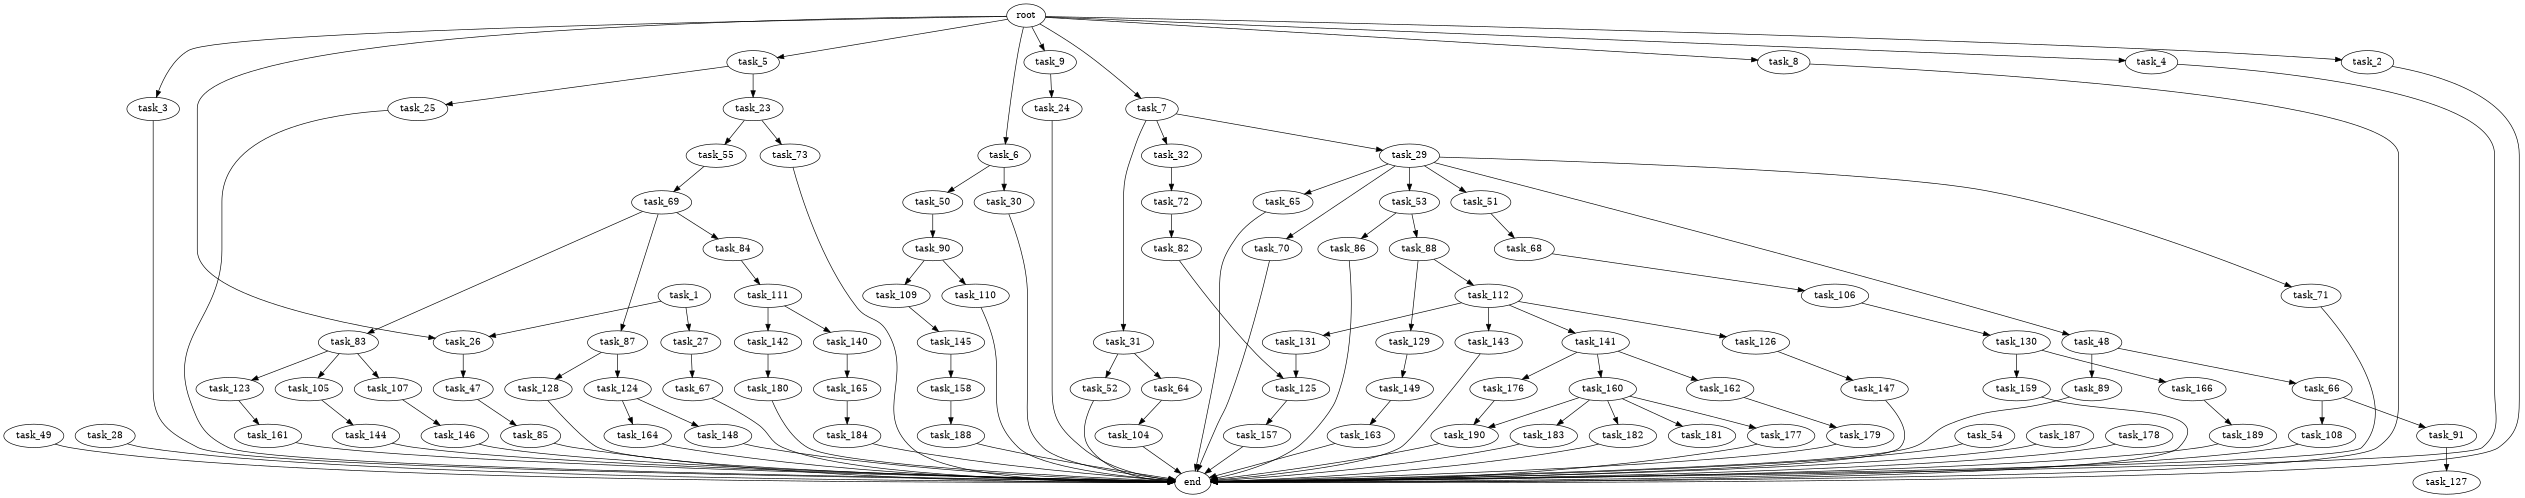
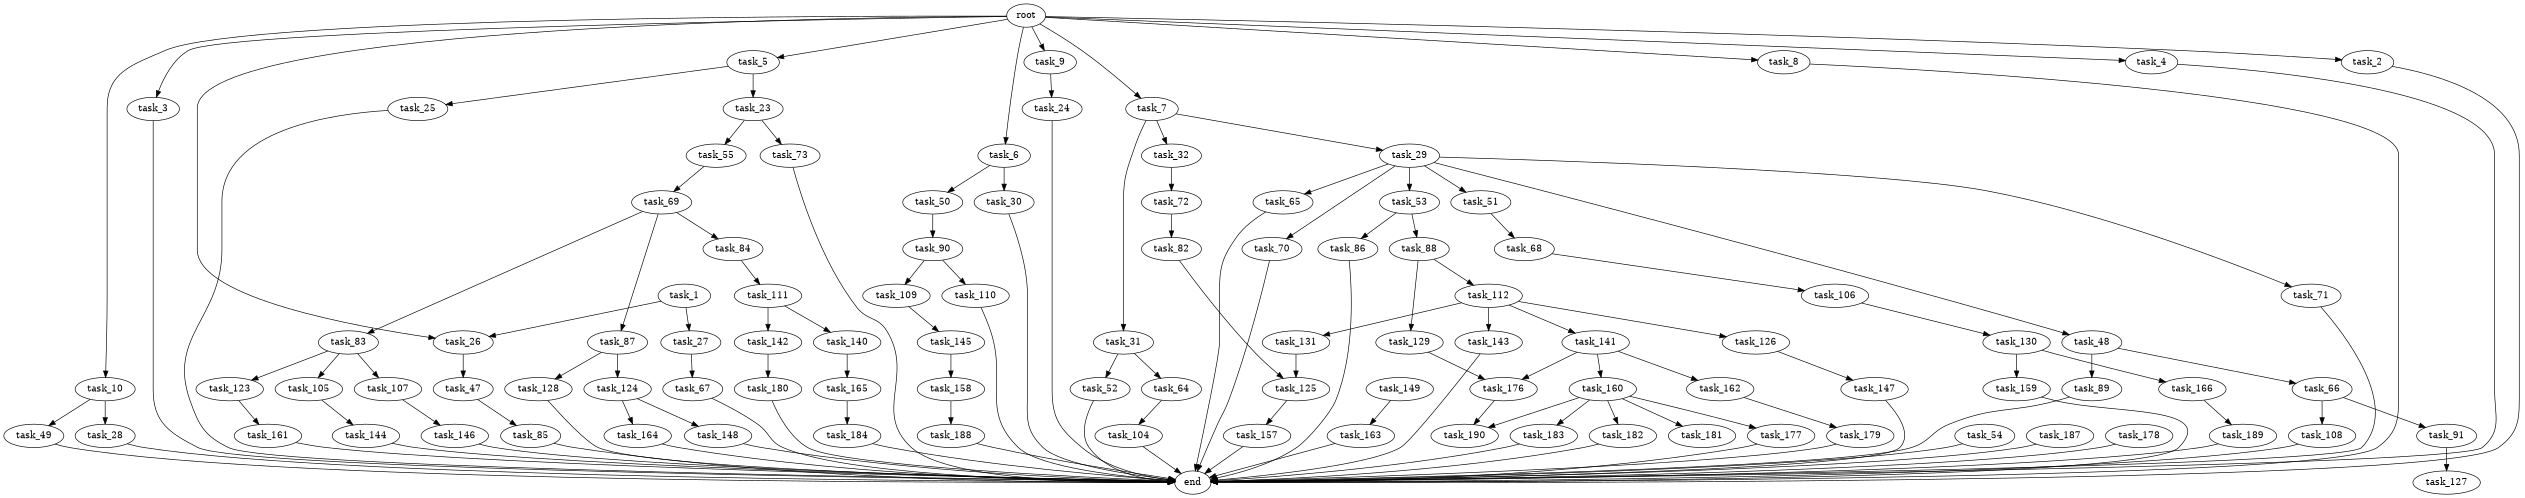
edge "task_129" -> "task_149": now "task_129" -> "task_176"
node "task_10": added
edge "task_190" -> "end": removed
